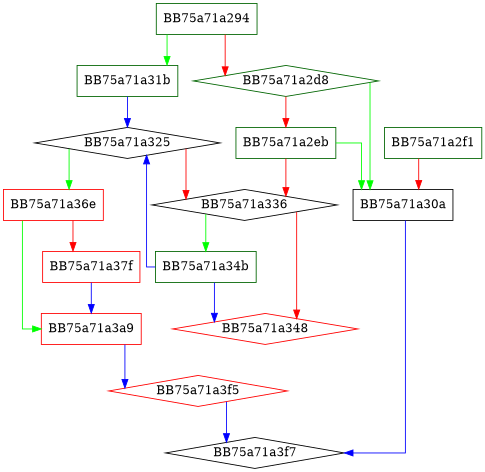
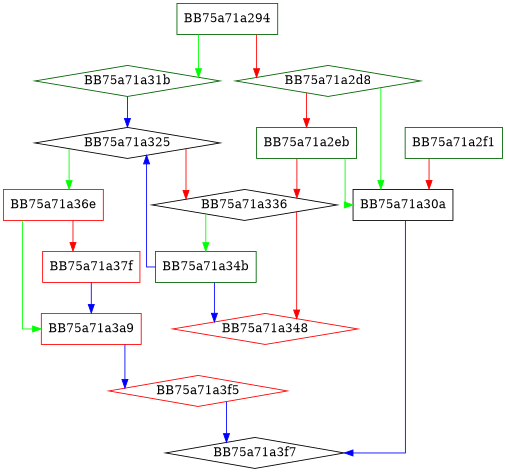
node "BB75a71a31b": shape box -> diamond
